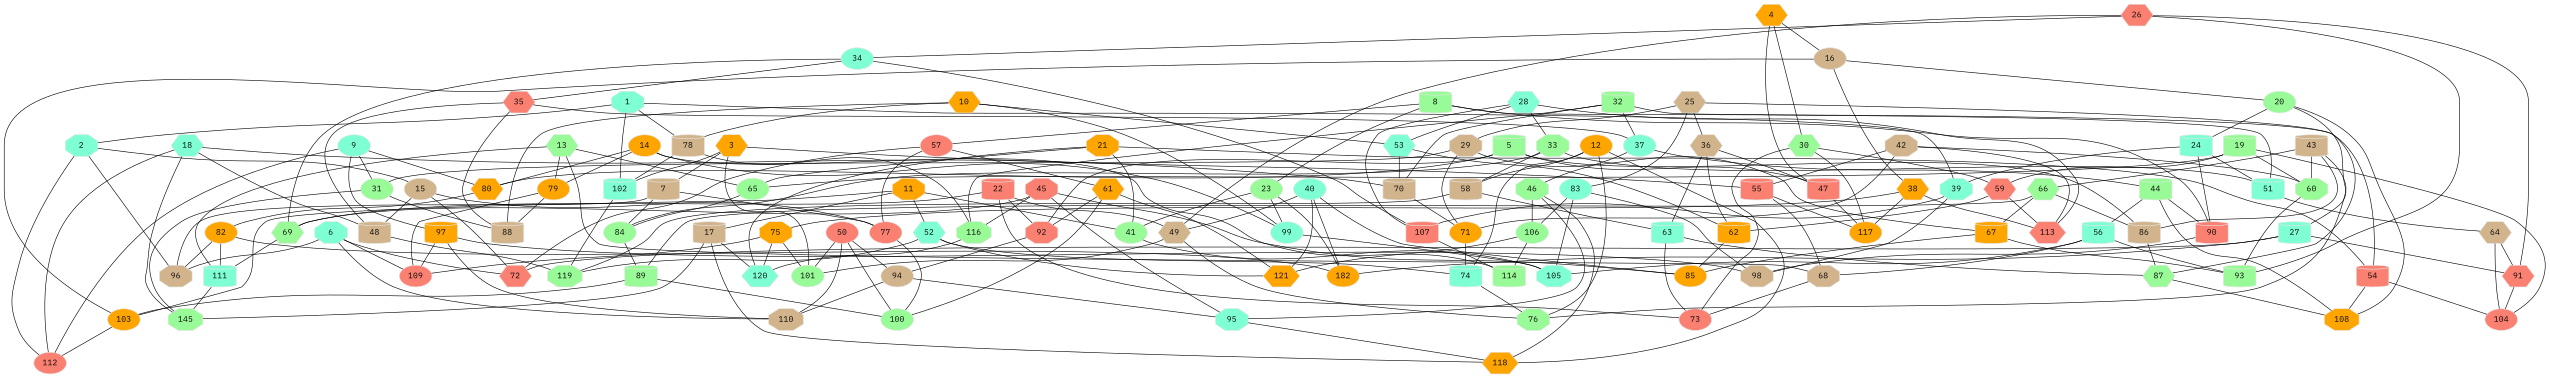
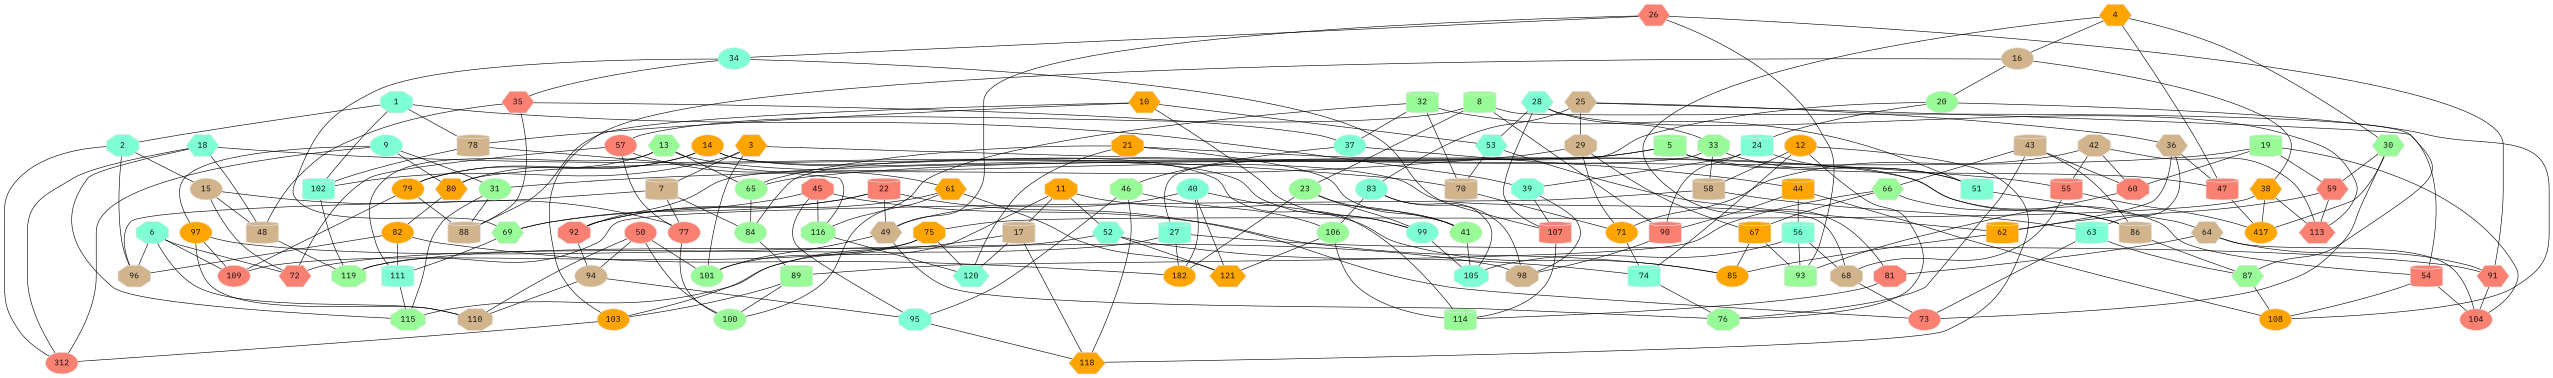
node "44": fillcolor palegreen -> orange
node "60": fillcolor palegreen -> salmon
node "97": shape cylinder -> ellipse
node "117": label "117" -> "417"
node "81": added
node "145": label "145" -> "115"
node "108": shape octagon -> ellipse
node "112": label "112" -> "312"
